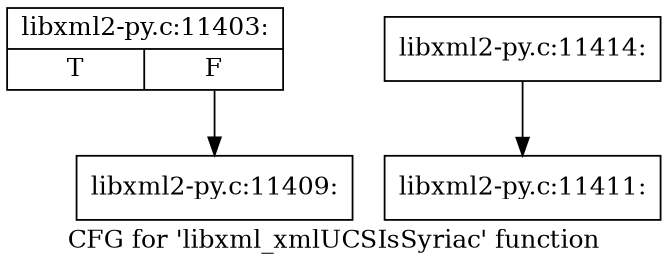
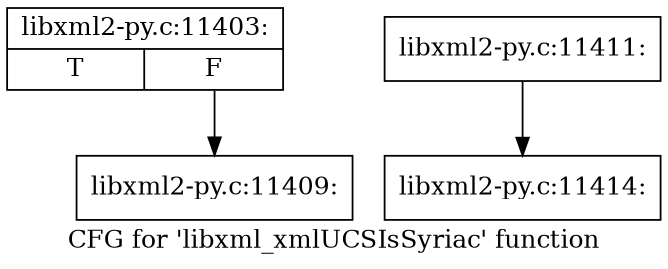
edge "libxml2-py.c:11414:" -> "libxml2-py.c:11411:": reversed
